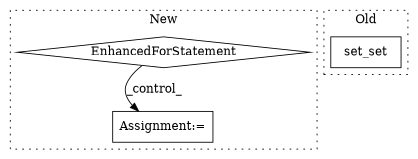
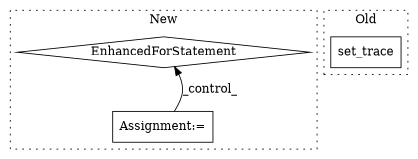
node "set_set": label "set_set" -> "set_trace"
edge "EnhancedForStatement" -> "Assignment:=": reversed
